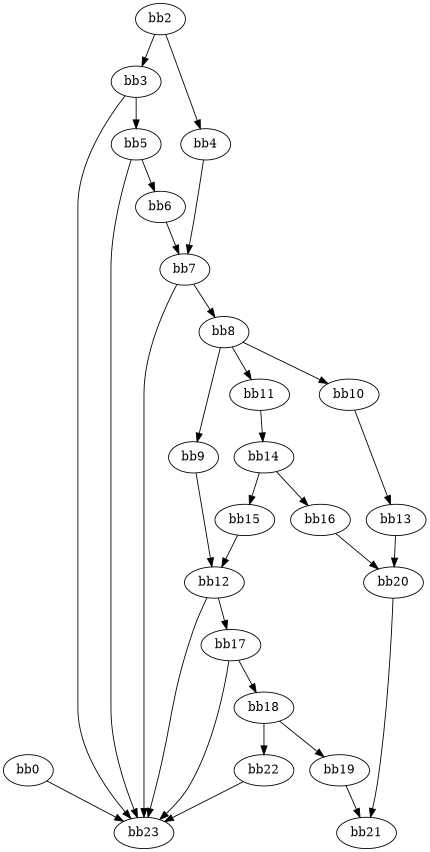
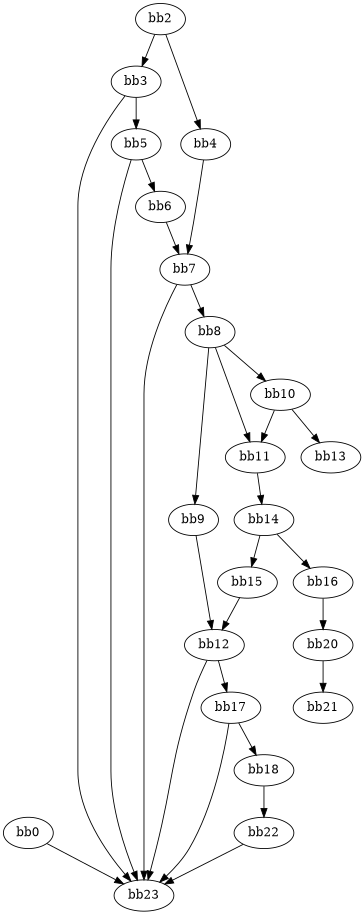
edge "bb10" -> "bb11": added
edge "bb13" -> "bb20": removed
node "bb19": removed
